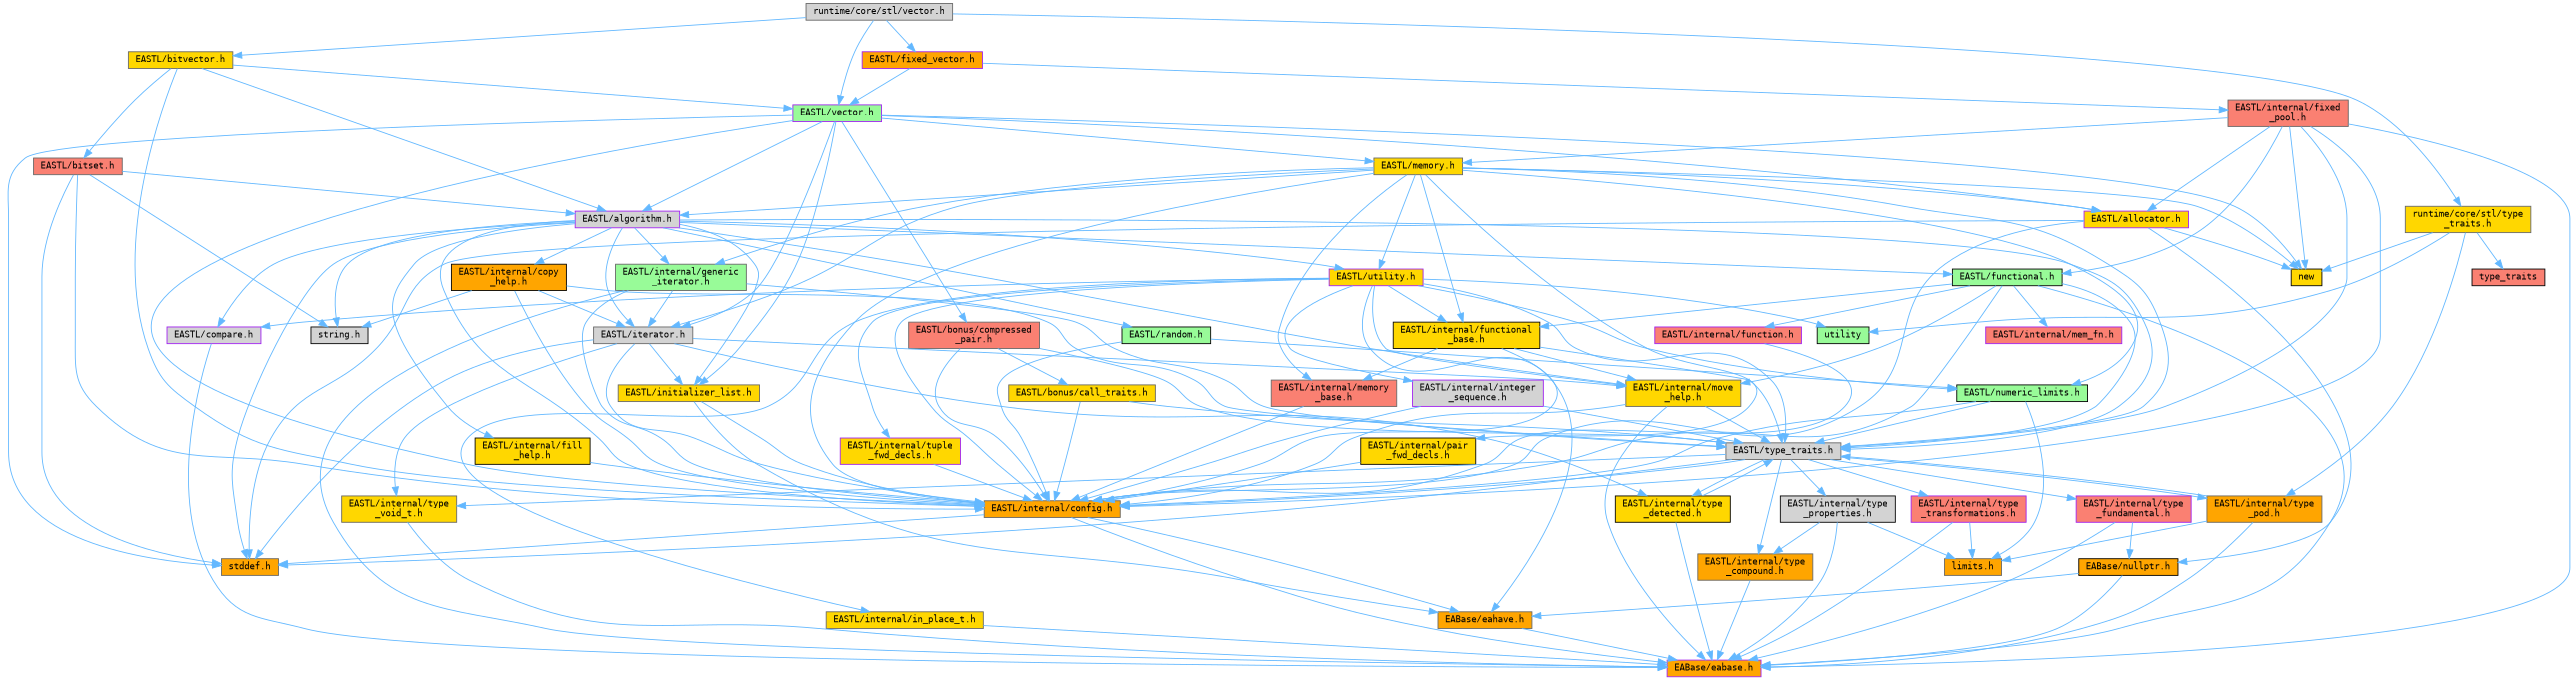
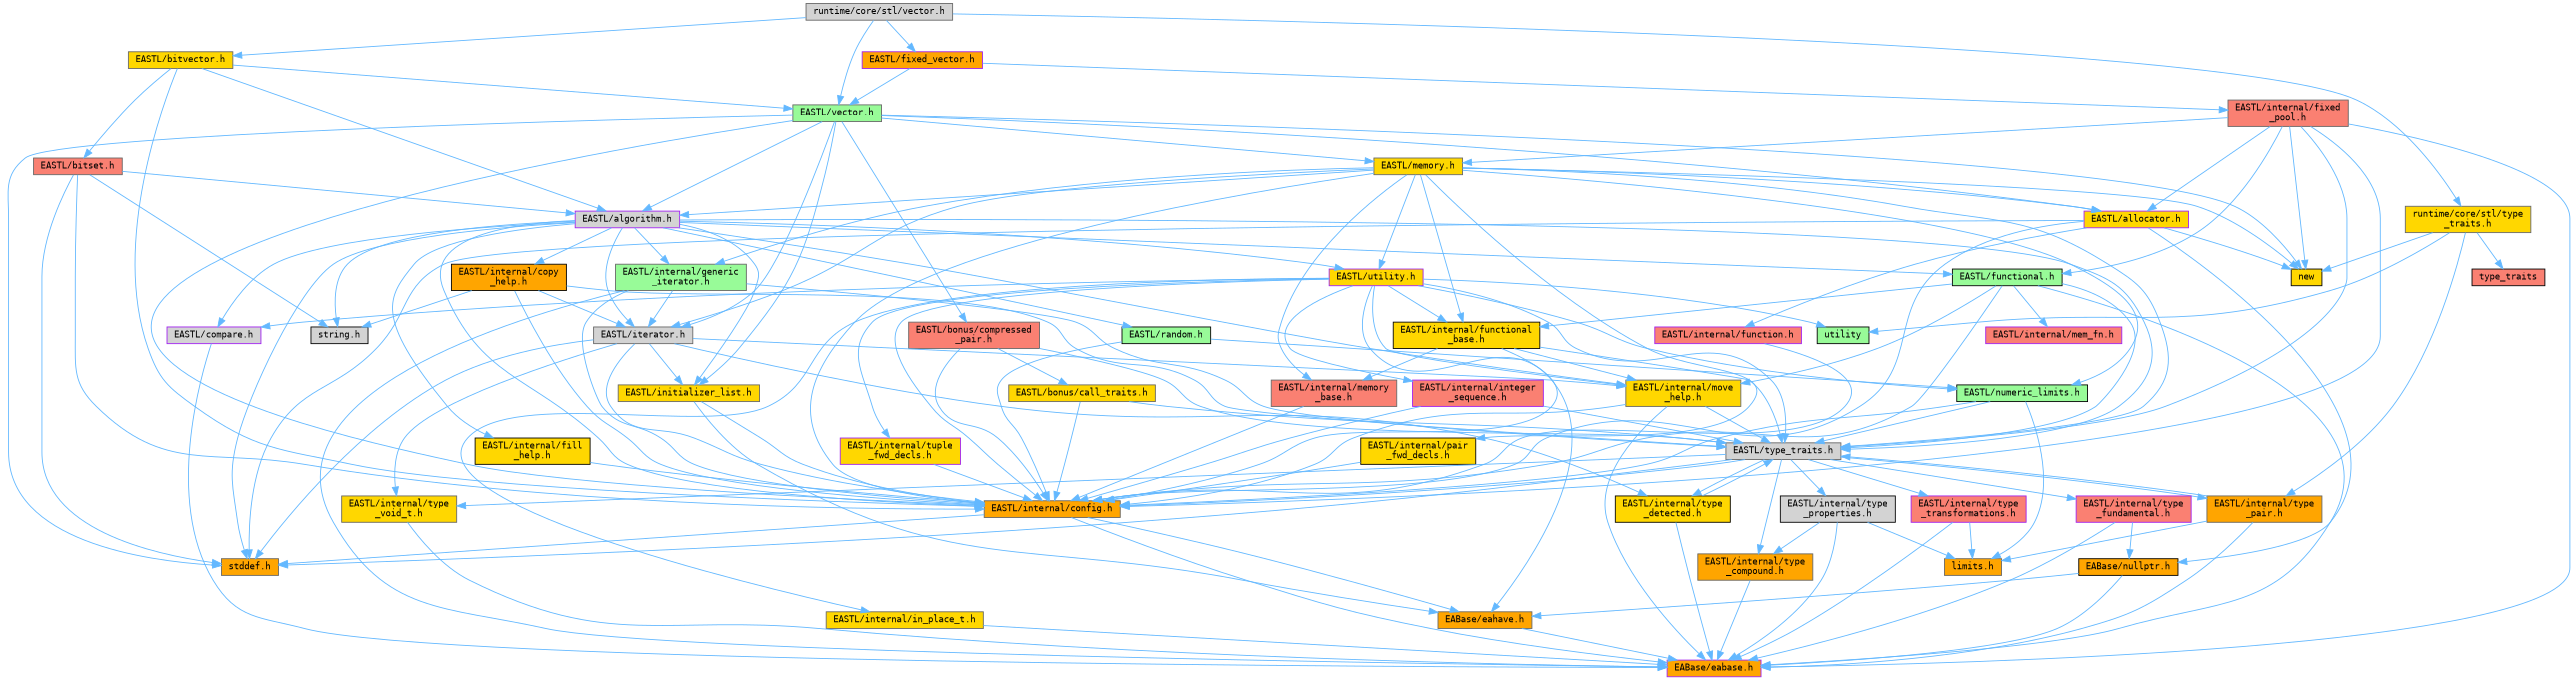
node "EASTL/vector.h": color purple -> gray40
edge "EASTL/functional.h" -> "EASTL/internal/function.h": now "EASTL/allocator.h" -> "EASTL/internal/function.h"
node "EASTL/internal/integer _sequence.h": fillcolor lightgrey -> salmon
node "EASTL/internal/type _pod.h": label "EASTL/internal/type _pod.h" -> "EASTL/internal/type _pair.h"
